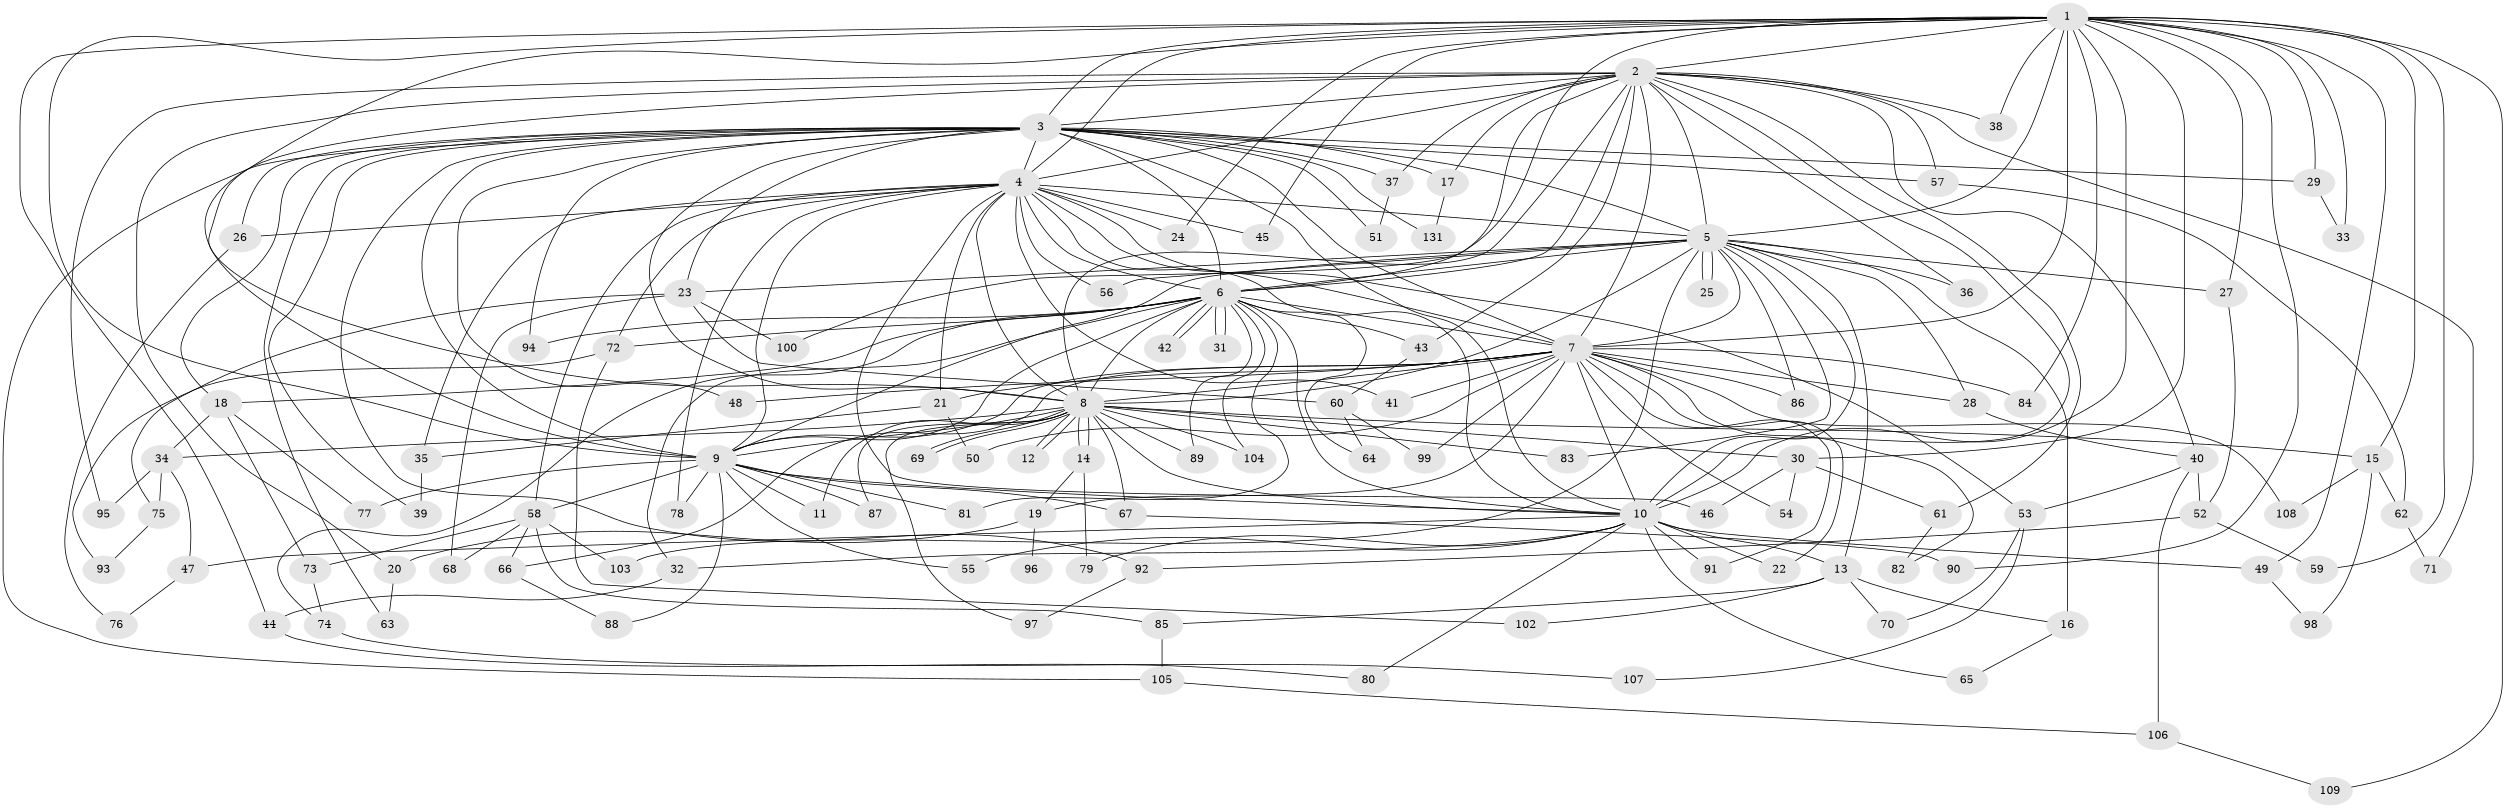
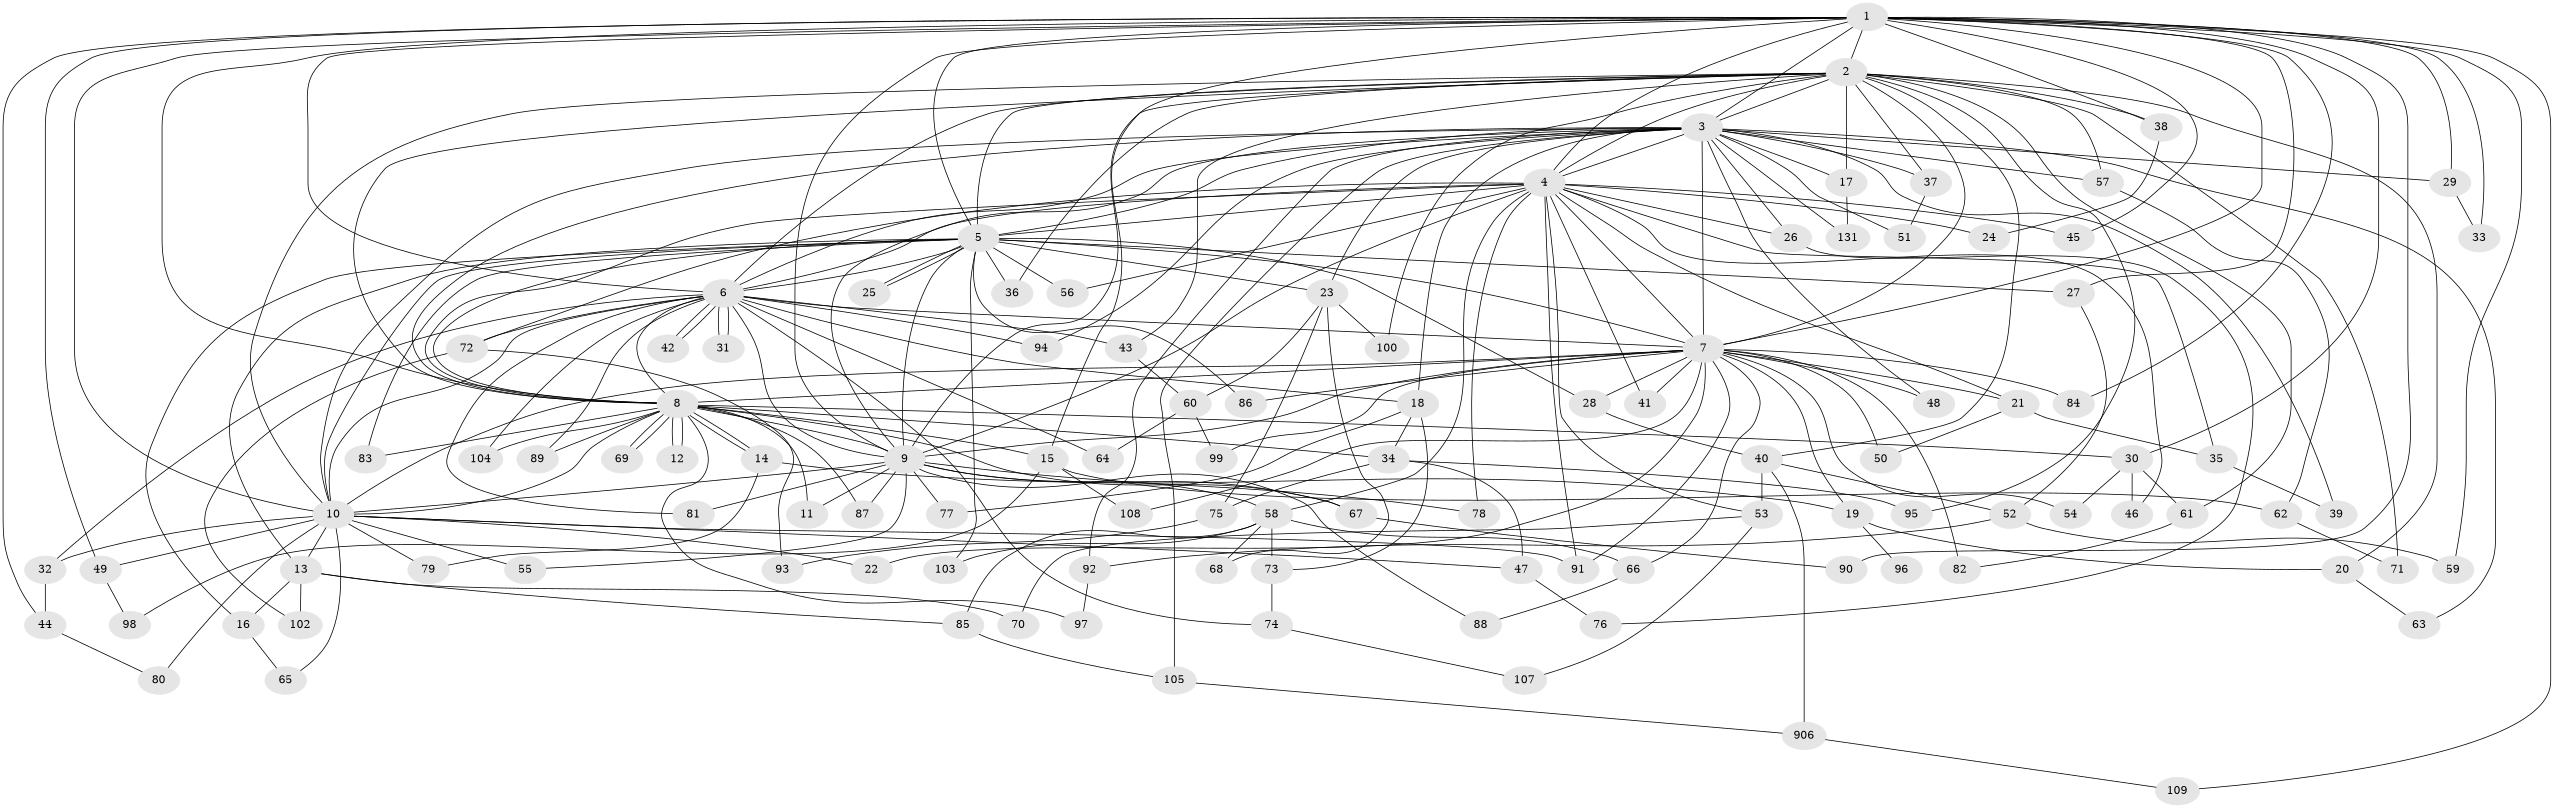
edge "1" -- "24": now "38" -- "24"
edge "4" -- "10": now "4" -- "91"
node "106": label "106" -> "906"
